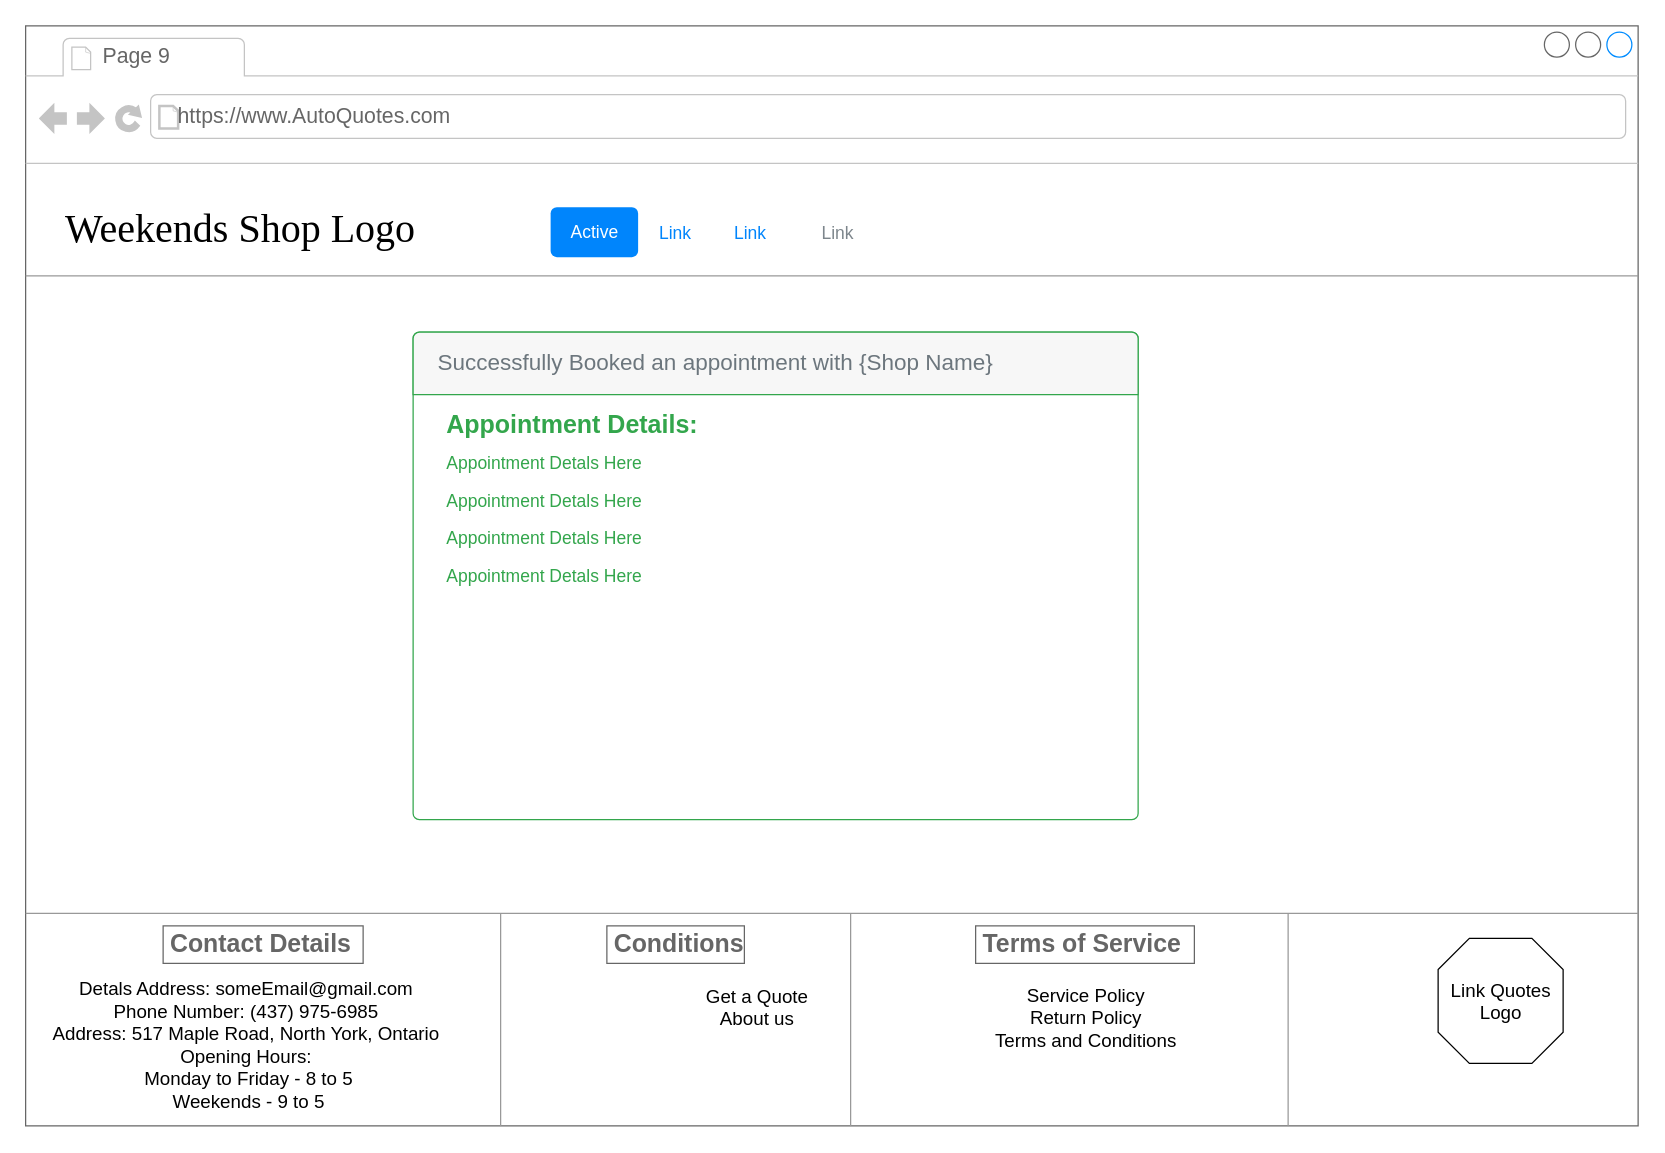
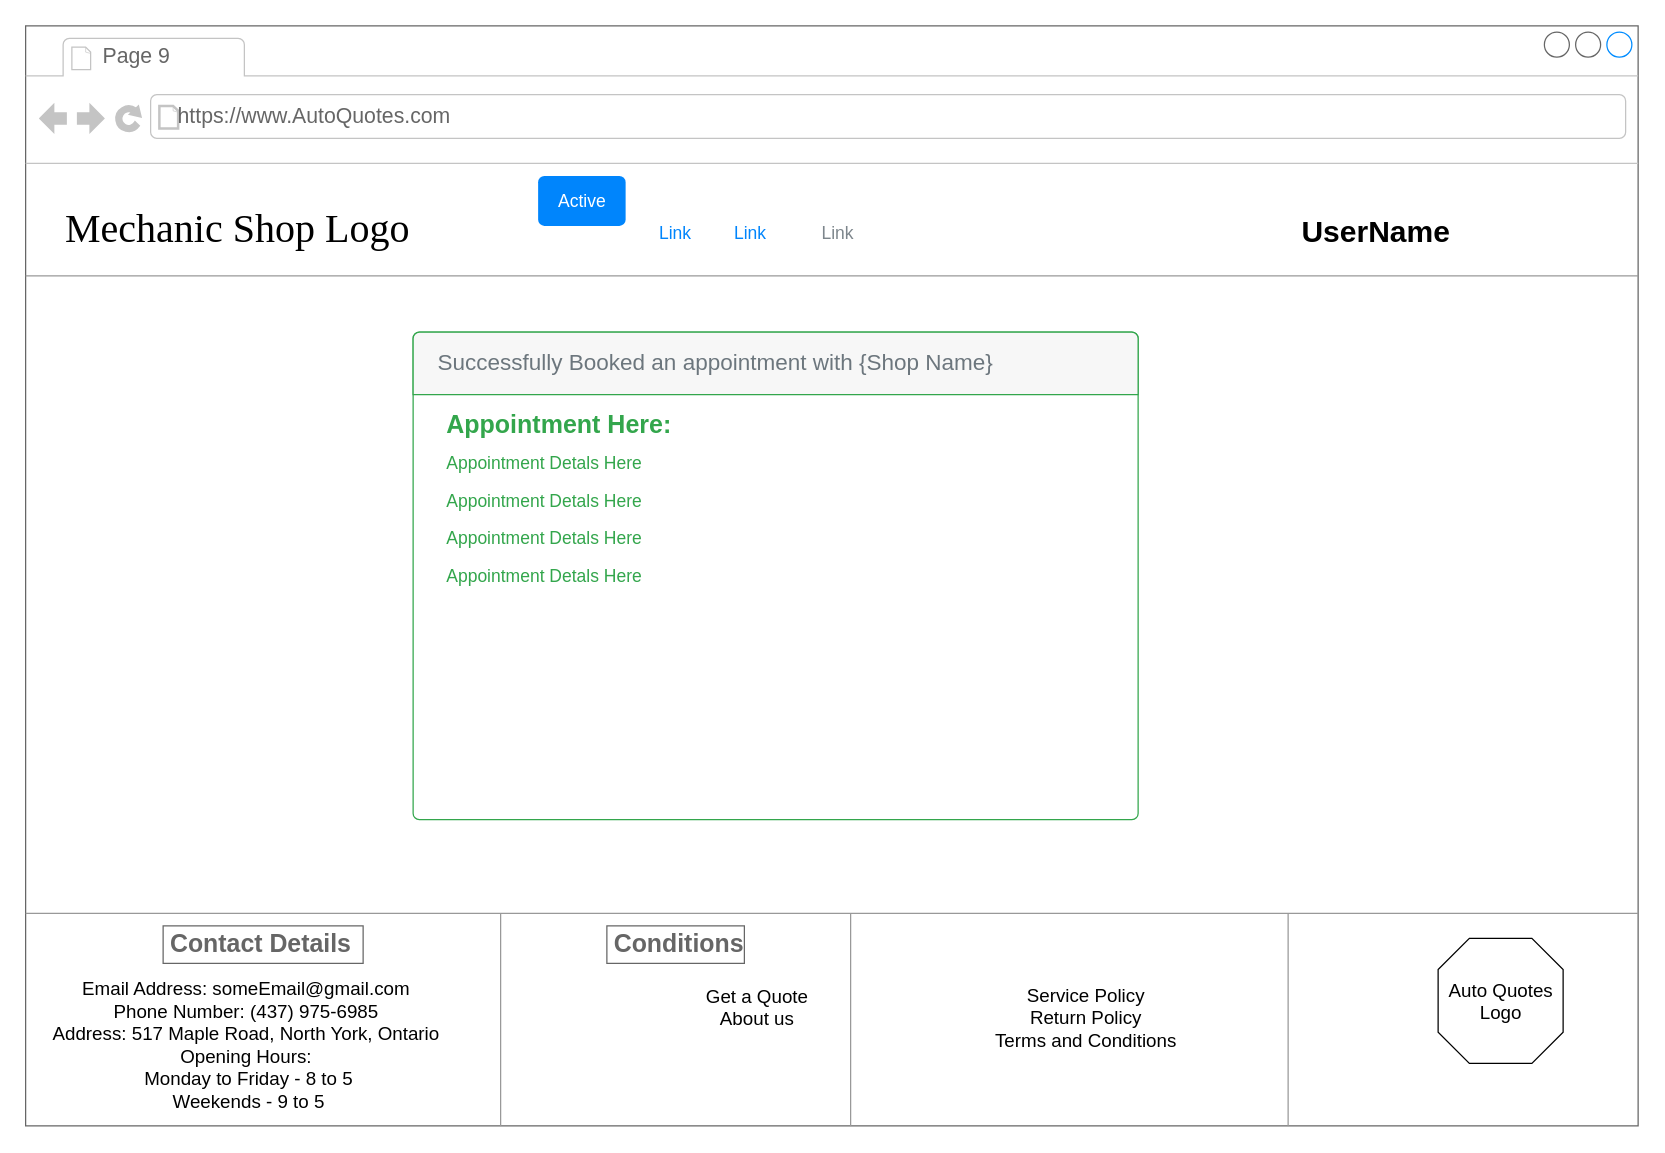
node "Weekends Shop Logo": label "Weekends Shop Logo" -> "Mechanic Shop Logo"
node "Active": moved (594, 232) -> (582, 201)
node "UserName": added
node "Appointment Details:": label "Appointment Details:" -> "Appointment Here:"
node "Terms of Service": removed
node "Link Quotes Logo": label "Link Quotes Logo" -> "Auto Quotes Logo"
node "Detals Address: someEmail@gmail.com Phone Number: (437) 975-6985 Address: 517 Maple Road, North York, Ontario Opening Hours: Monday to Friday - 8 to 5 Weekends - 9 to 5": label "Detals Address: someEmail@gmail.com Phone Number: (437) 975-6985 Address: 517 Maple Road, North York, Ontario Opening Hours: Monday to Friday - 8 to 5 Weekends - 9 to 5" -> "Email Address: someEmail@gmail.com Phone Number: (437) 975-6985 Address: 517 Maple Road, North York, Ontario Opening Hours: Monday to Friday - 8 to 5 Weekends - 9 to 5"
